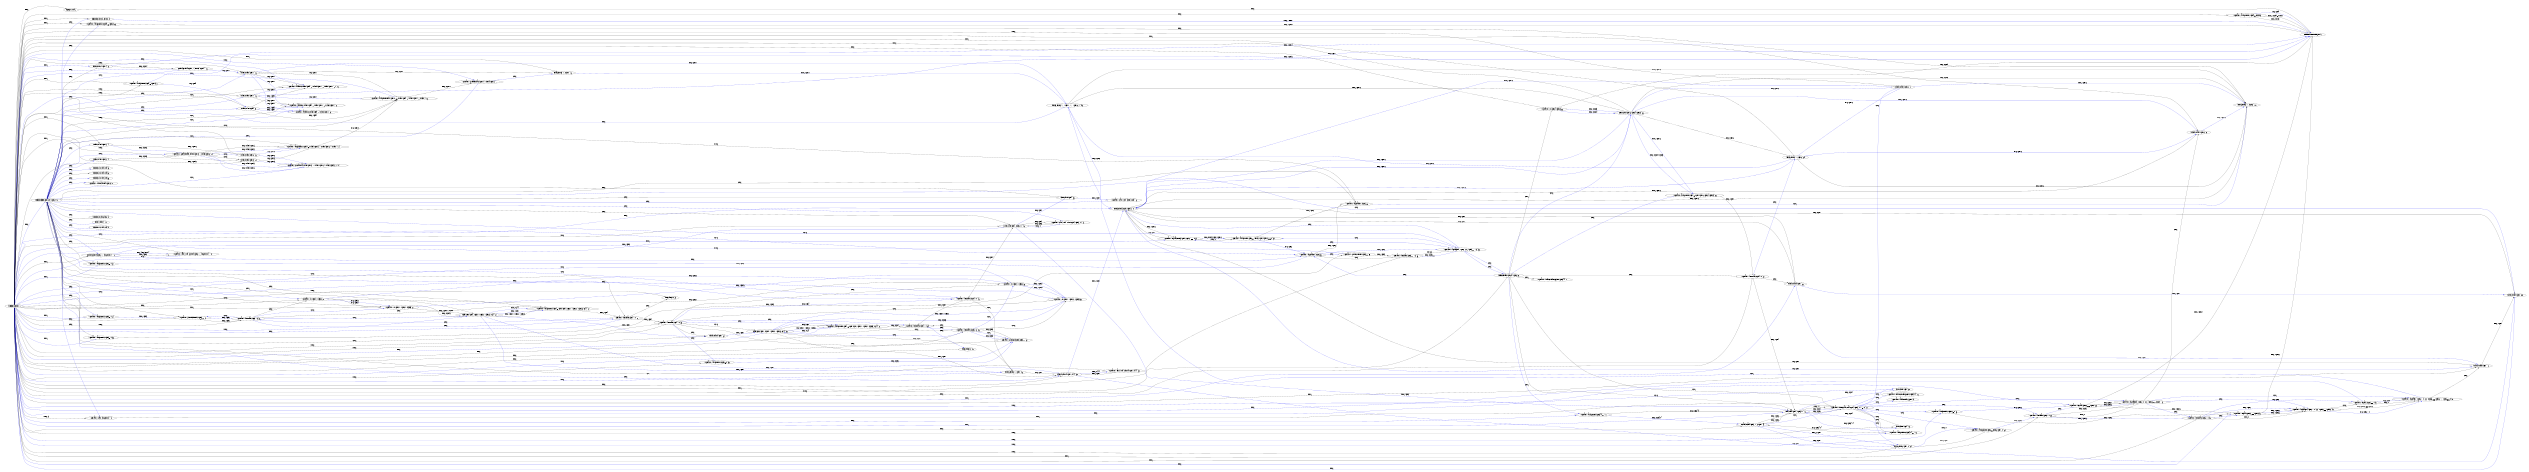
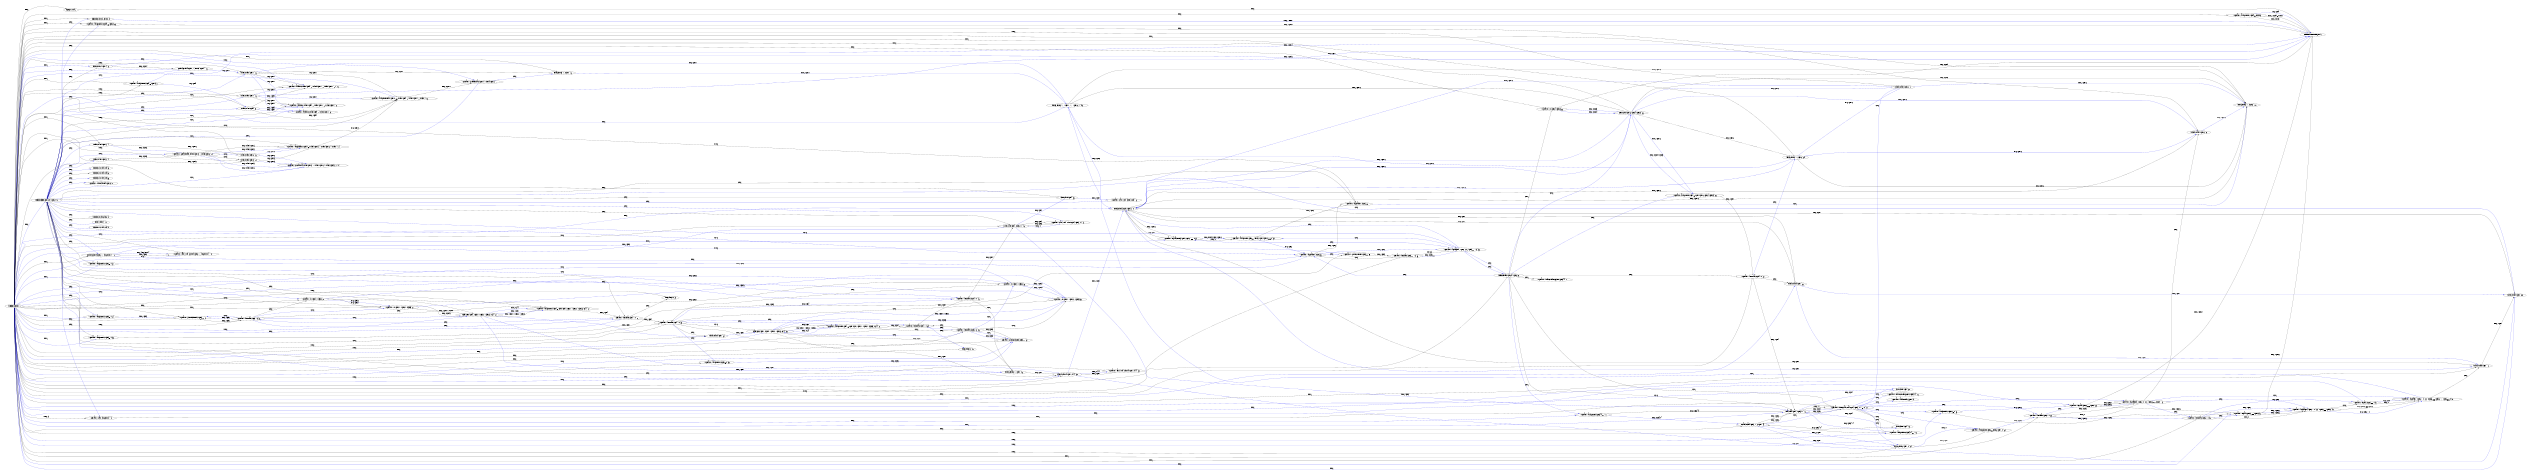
edge "(IDENTIFIER,VAR12,if (VAR12))" -> "(<operator>.cast,(void) chmod(VAR1, 0444))": label "VAR: " -> "CDG: "
